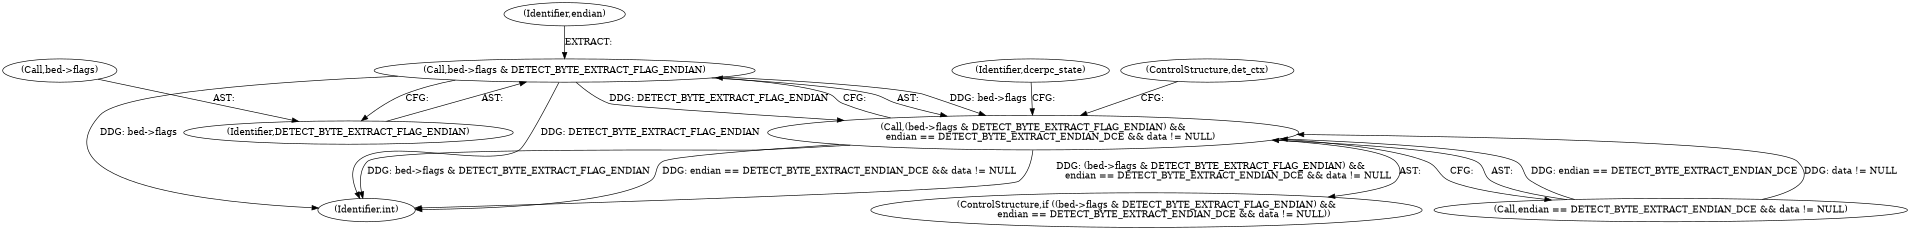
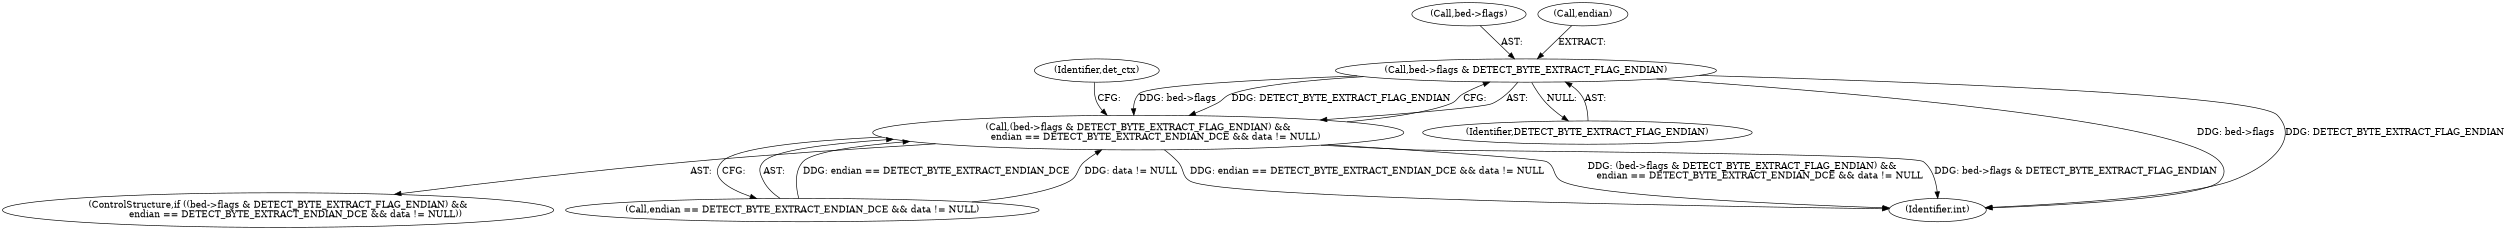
node "(Identifier,endian)": label "(Identifier,endian)" -> "(Call,endian)"
node "(Identifier,dcerpc_state)": removed
node "(ControlStructure,det_ctx)": label "(ControlStructure,det_ctx)" -> "(Identifier,det_ctx)"
edge "(Call,bed->flags & DETECT_BYTE_EXTRACT_FLAG_ENDIAN)" -> "(Identifier,DETECT_BYTE_EXTRACT_FLAG_ENDIAN)": label "CFG: " -> "NULL: "
edge "(Call,bed->flags)" -> "(Identifier,DETECT_BYTE_EXTRACT_FLAG_ENDIAN)": now "(Call,bed->flags)" -> "(Call,bed->flags & DETECT_BYTE_EXTRACT_FLAG_ENDIAN)"
